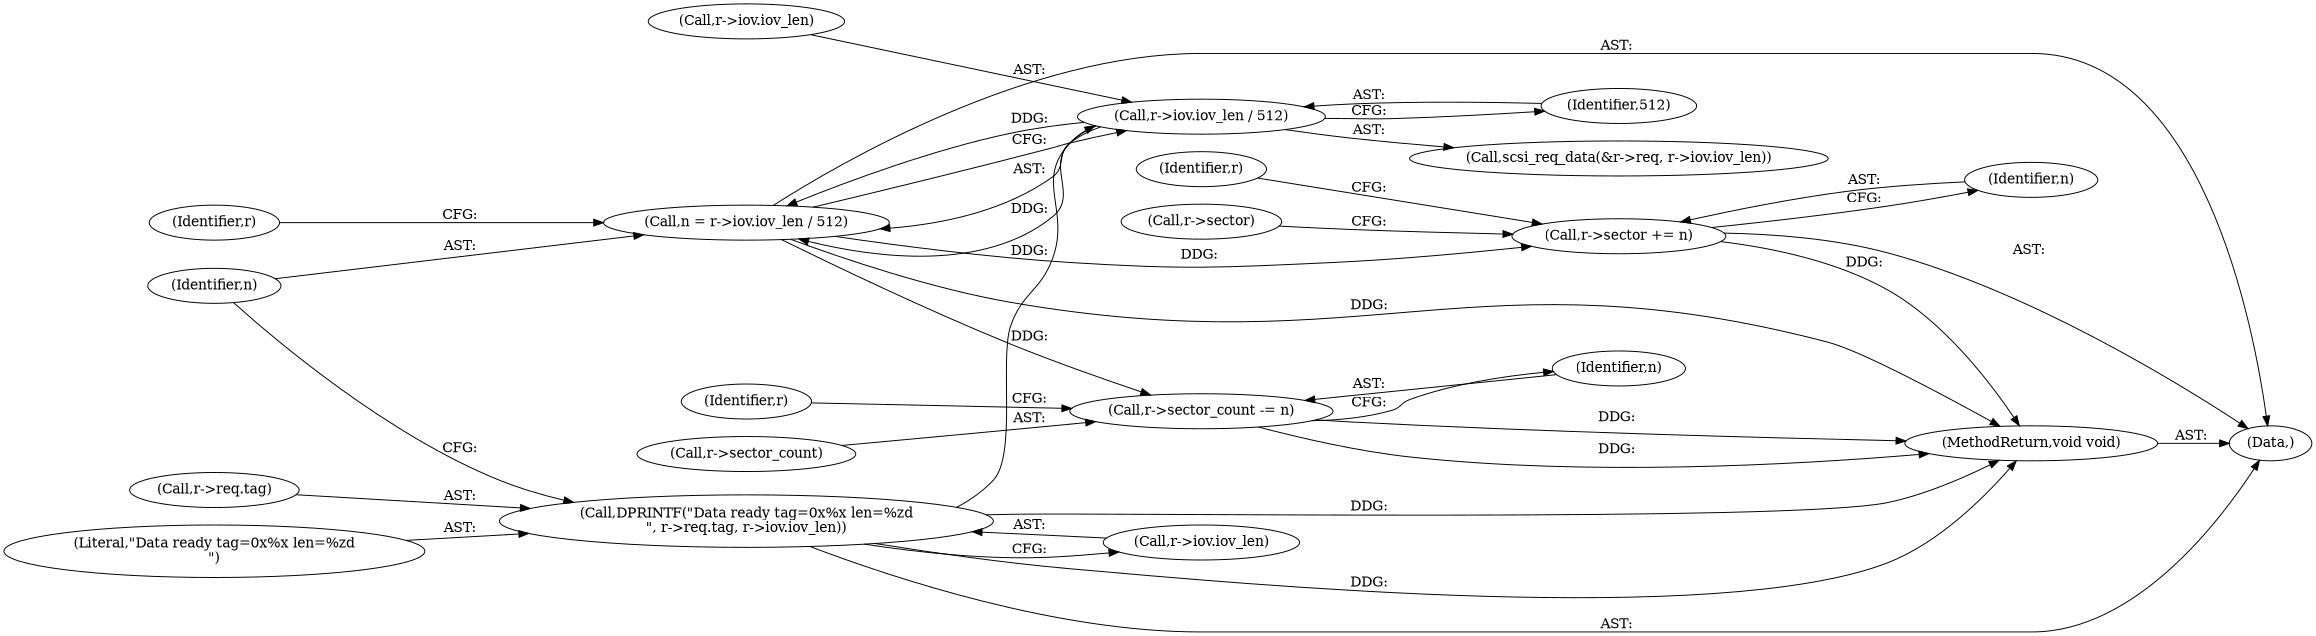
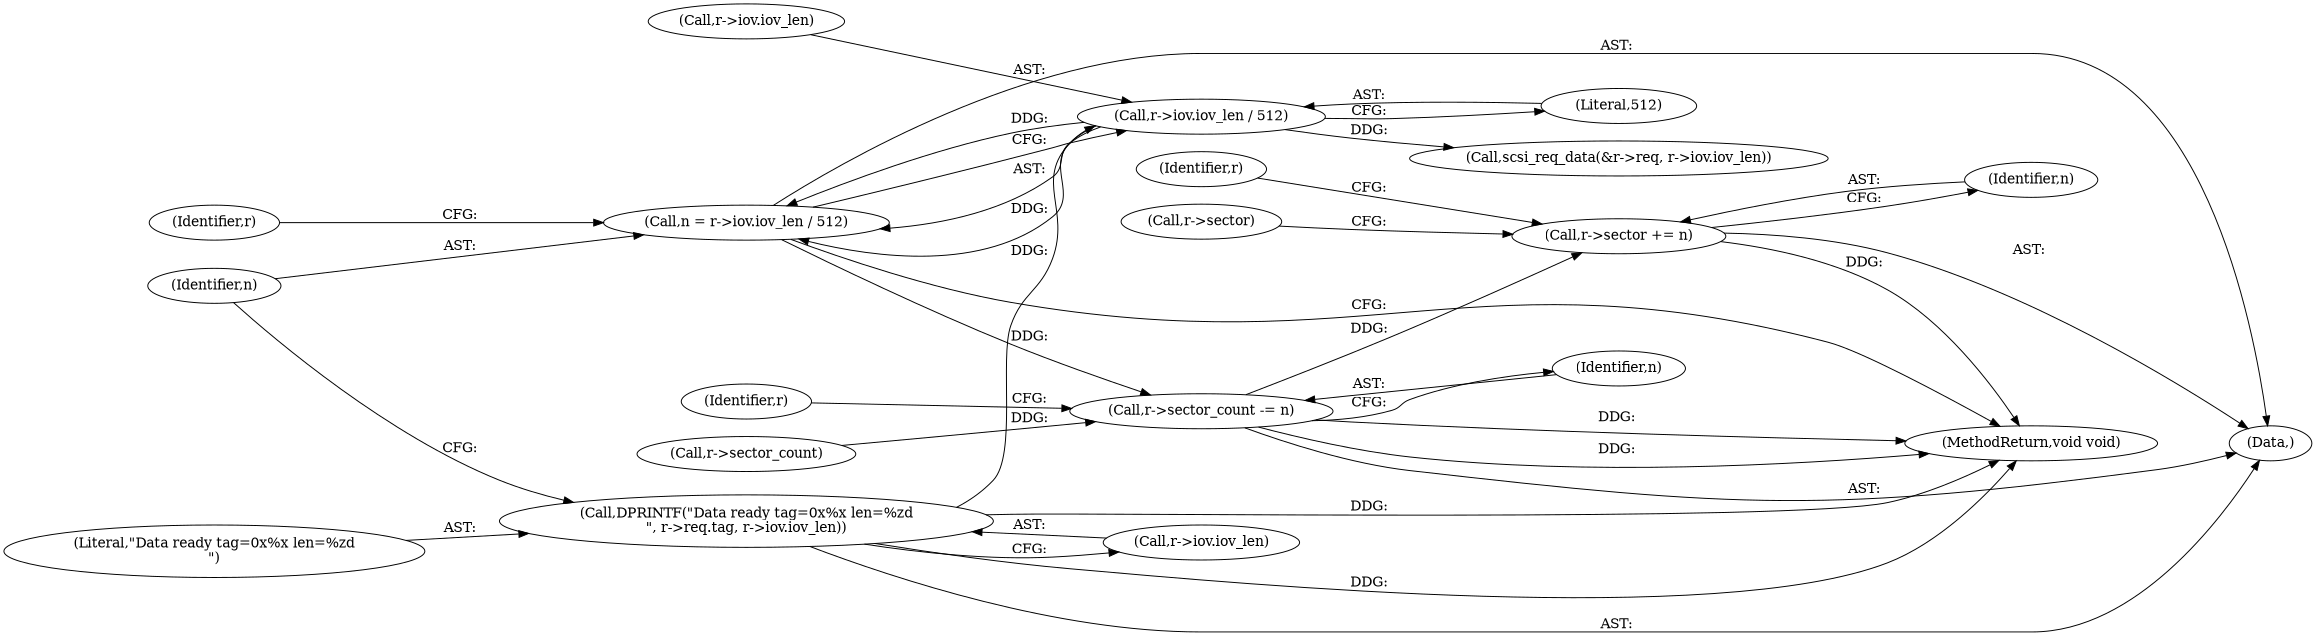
node "(Identifier,512)": label "(Identifier,512)" -> "(Literal,512)"
edge "(Call,r->iov.iov_len / 512)" -> "(Call,scsi_req_data(&r->req, r->iov.iov_len))": label "AST: " -> "DDG: "
edge "(Call,n = r->iov.iov_len / 512)" -> "(Call,r->sector += n)": now "(Call,r->sector_count -= n)" -> "(Call,r->sector += n)"
edge "(Call,n = r->iov.iov_len / 512)" -> "(MethodReturn,void void)": label "DDG: " -> "CFG: "
edge "(Call,r->sector_count)" -> "(Call,r->sector_count -= n)": label "AST: " -> "DDG: "
edge "(MethodReturn,void void)" -> "(Data,)": now "(Call,r->sector_count -= n)" -> "(Data,)"
node "(Call,r->req.tag)": removed
